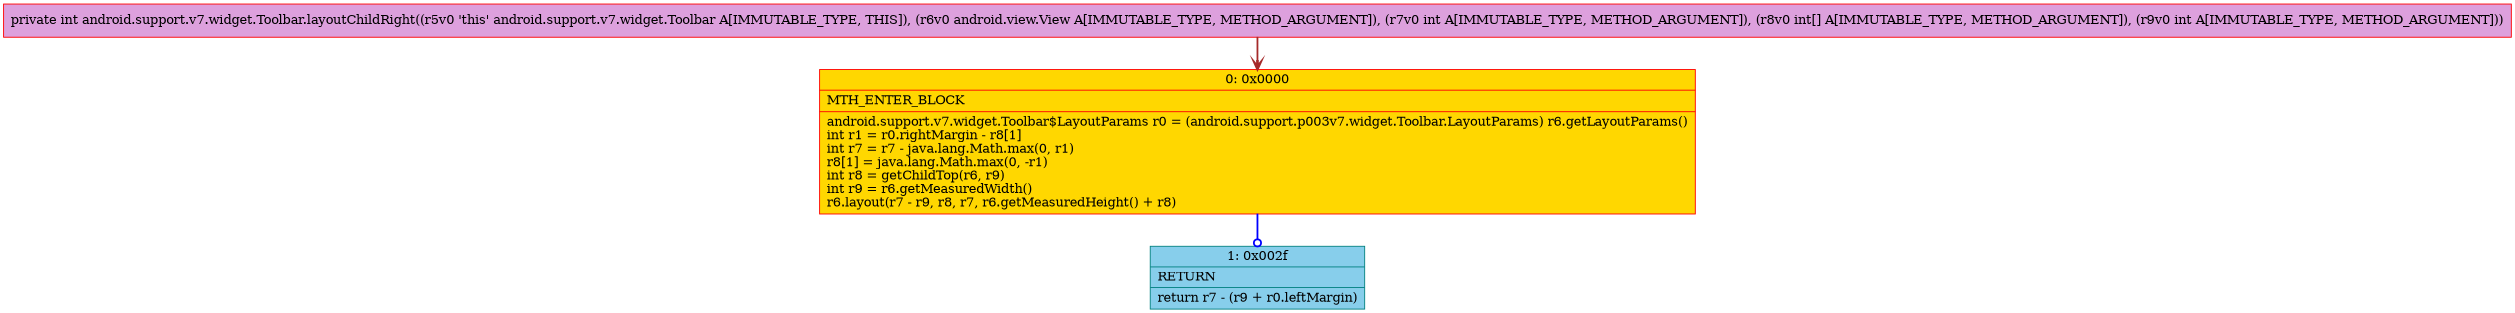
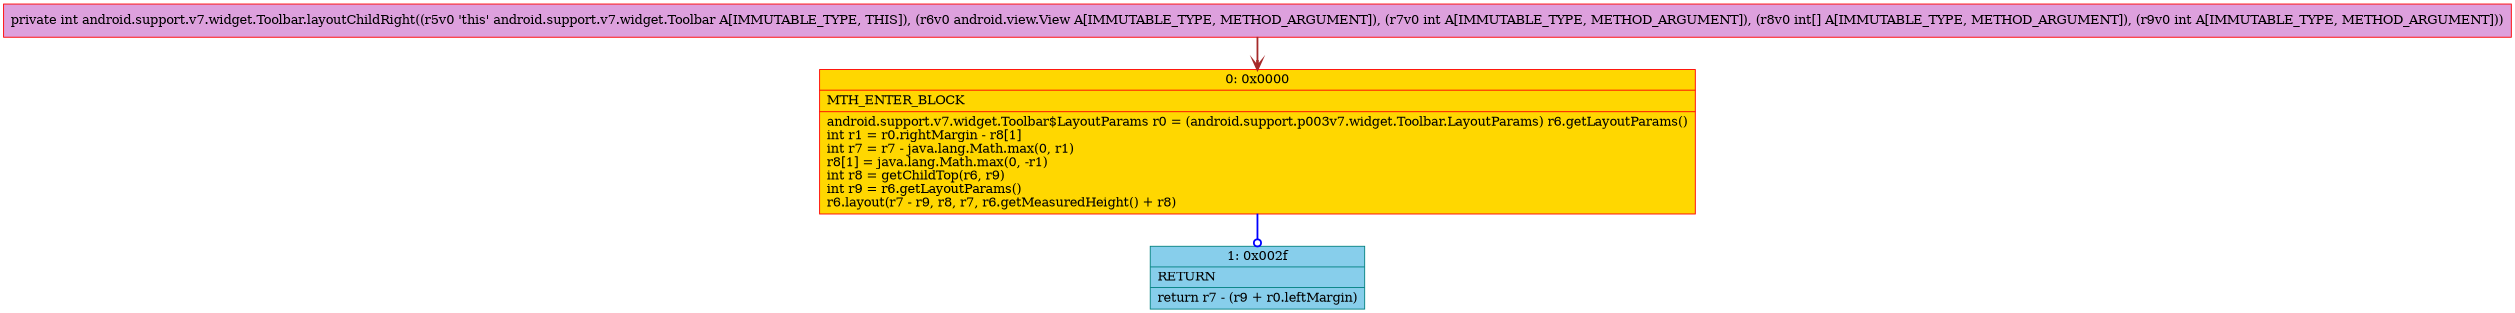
node "0: 0x0000": text "int r9 = r6.getMeasuredWidth()" -> "int r9 = r6.getLayoutParams()"
